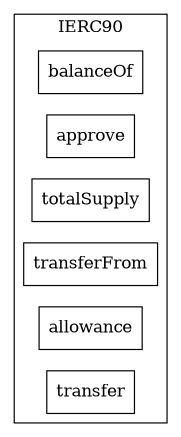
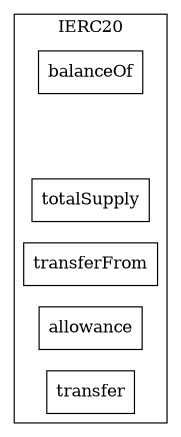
cluster "IERC90": label "IERC90" -> "IERC20"
node "approve": removed
